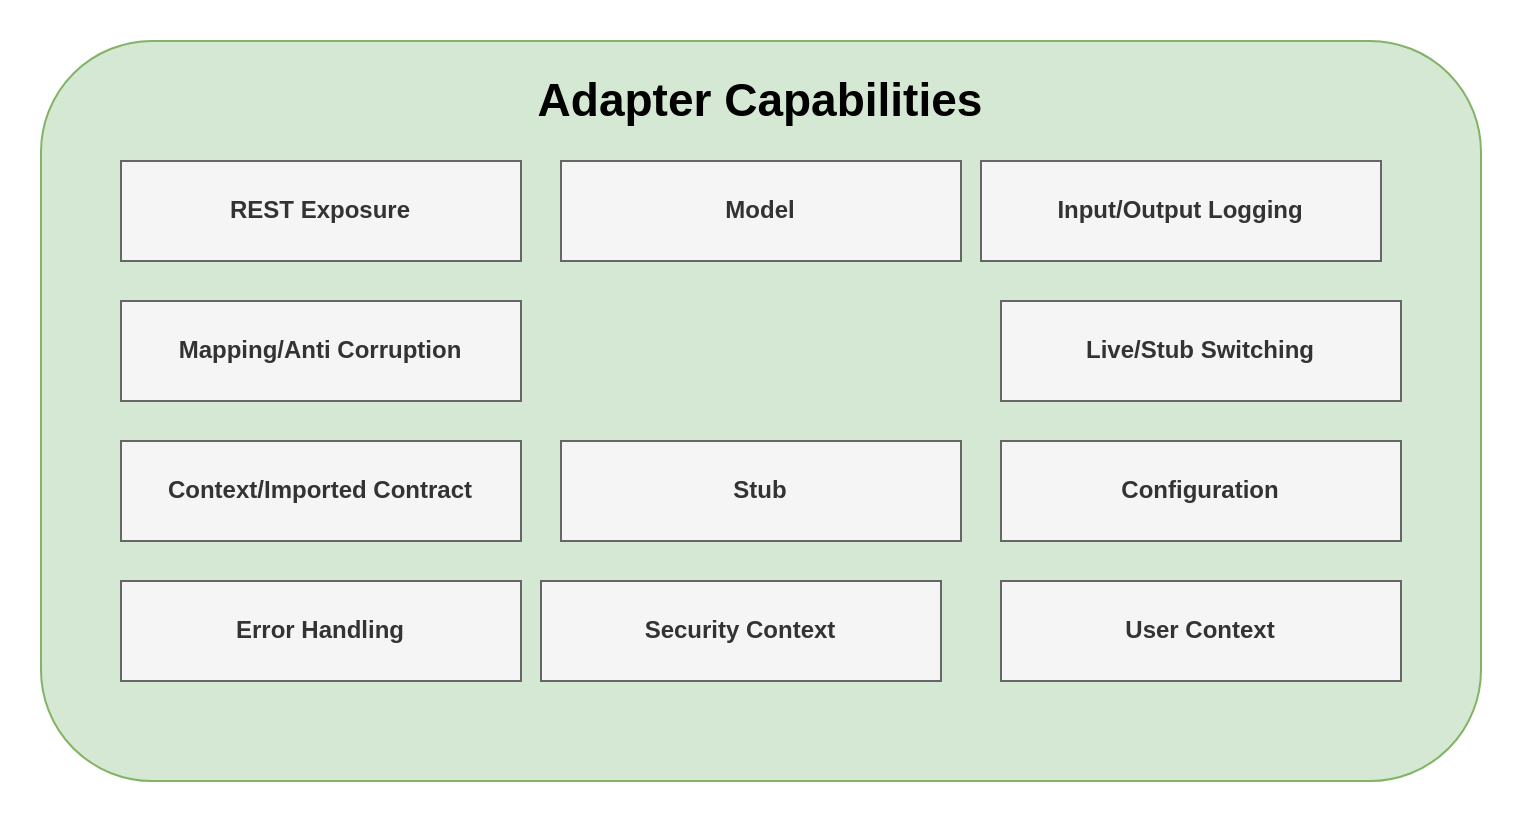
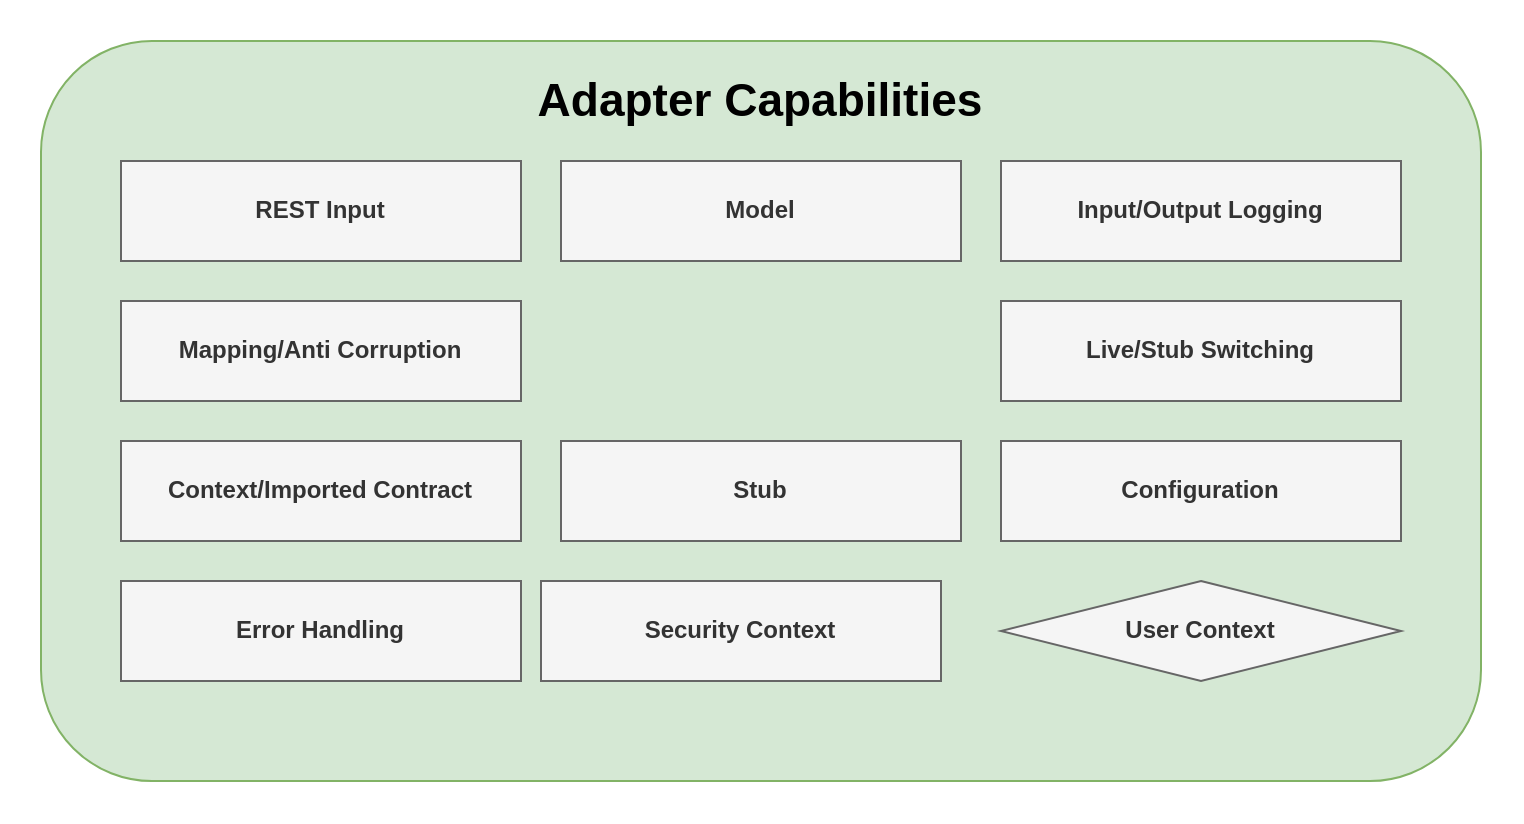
node "REST Exposure": label "REST Exposure" -> "REST Input"
node "Input/Output Logging": moved (1181, 211) -> (1201, 211)
node "User Context": shape rectangle -> diamond
